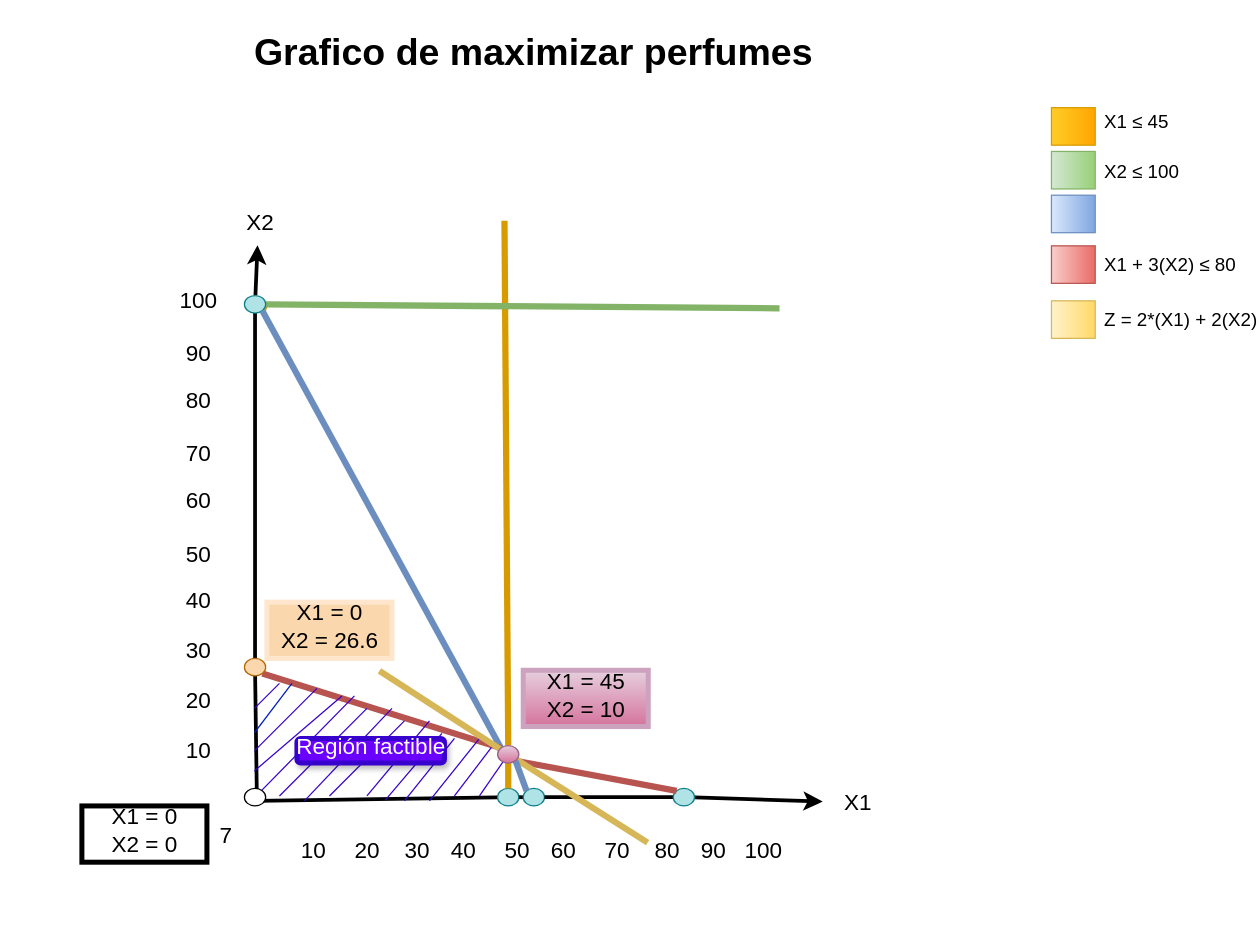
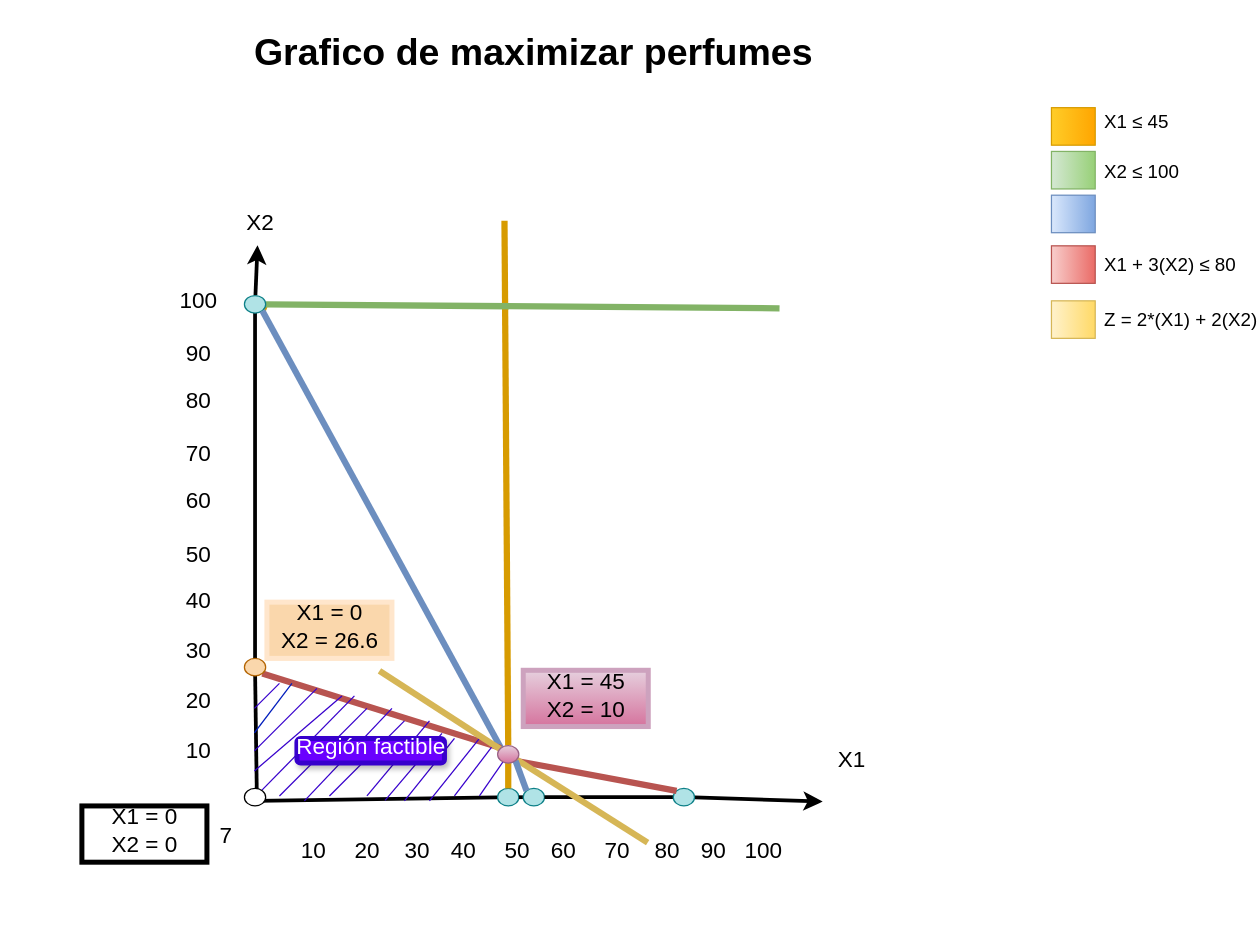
node "X1": moved (867, 801) -> (861, 757)
